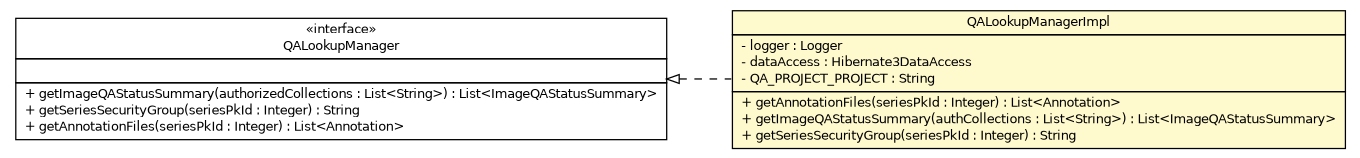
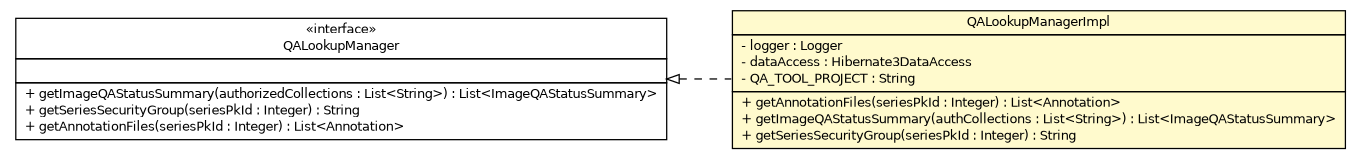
node "QALookupManagerImpl": text "- QA_PROJECT_PROJECT : String" -> "- QA_TOOL_PROJECT : String"
